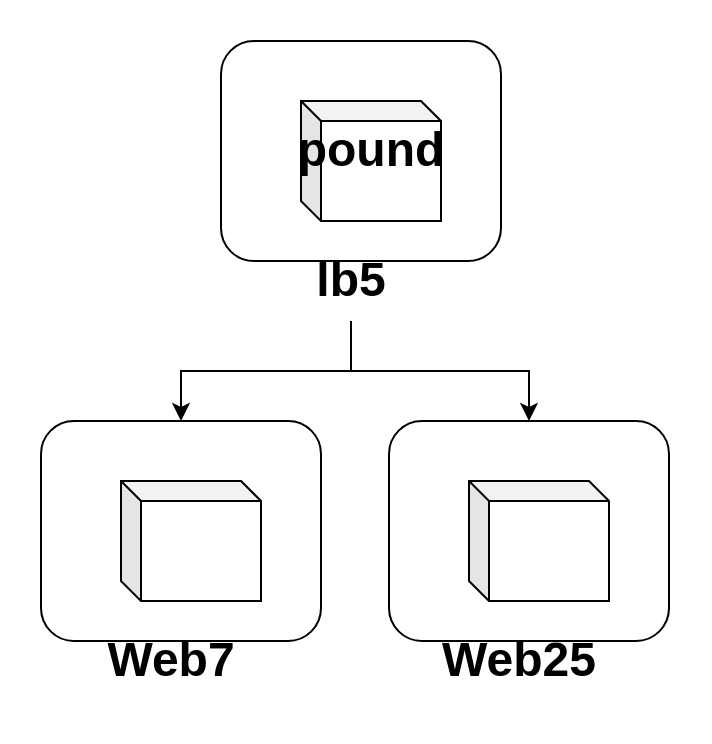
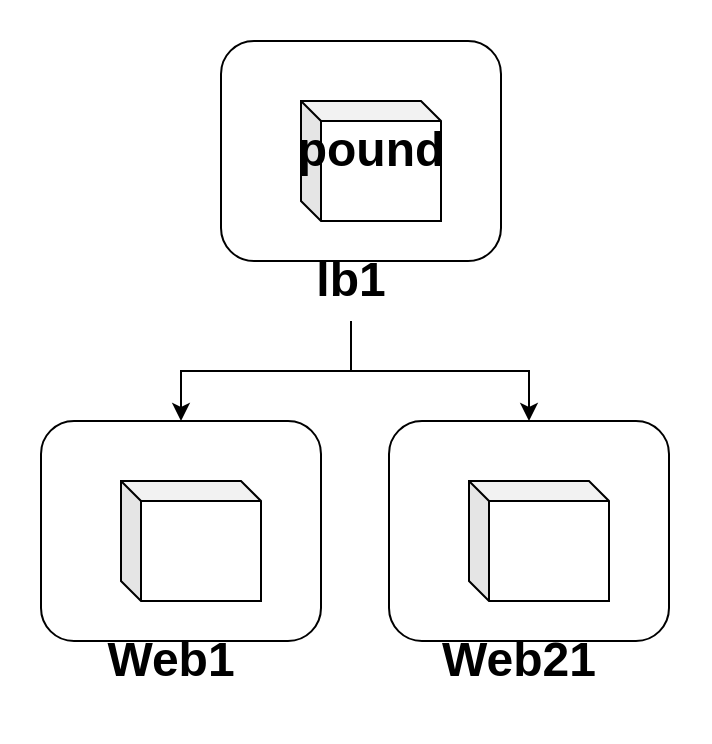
node "lb5": label "lb5" -> "lb1"
node "Web7": label "Web7" -> "Web1"
node "Web25": label "Web25" -> "Web21"
